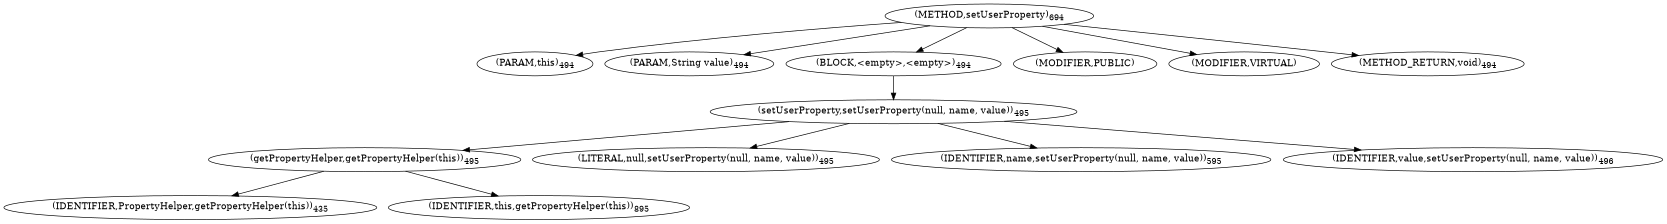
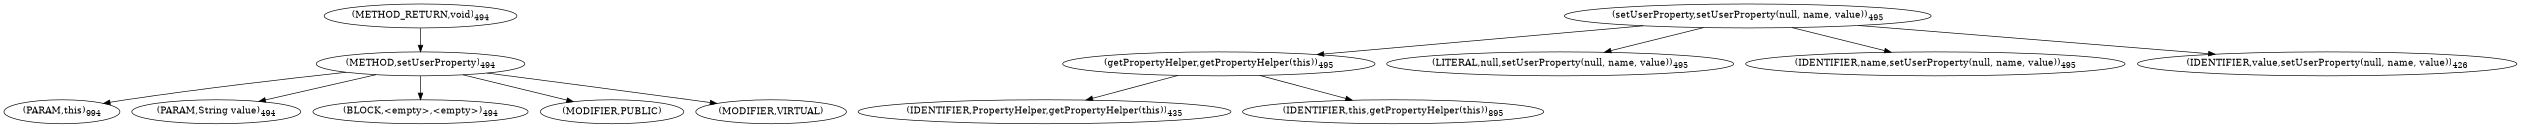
node "(METHOD,setUserProperty)": text "694" -> "494"
edge "(METHOD,setUserProperty)" -> "(METHOD_RETURN,void)": reversed
node "(PARAM,this)": text "494" -> "994"
edge "(BLOCK,<empty>,<empty>)" -> "(setUserProperty,setUserProperty(null, name, value))": removed
node "(IDENTIFIER,name,setUserProperty(null, name, value))": text "595" -> "495"
node "(IDENTIFIER,value,setUserProperty(null, name, value))": text "496" -> "426"
